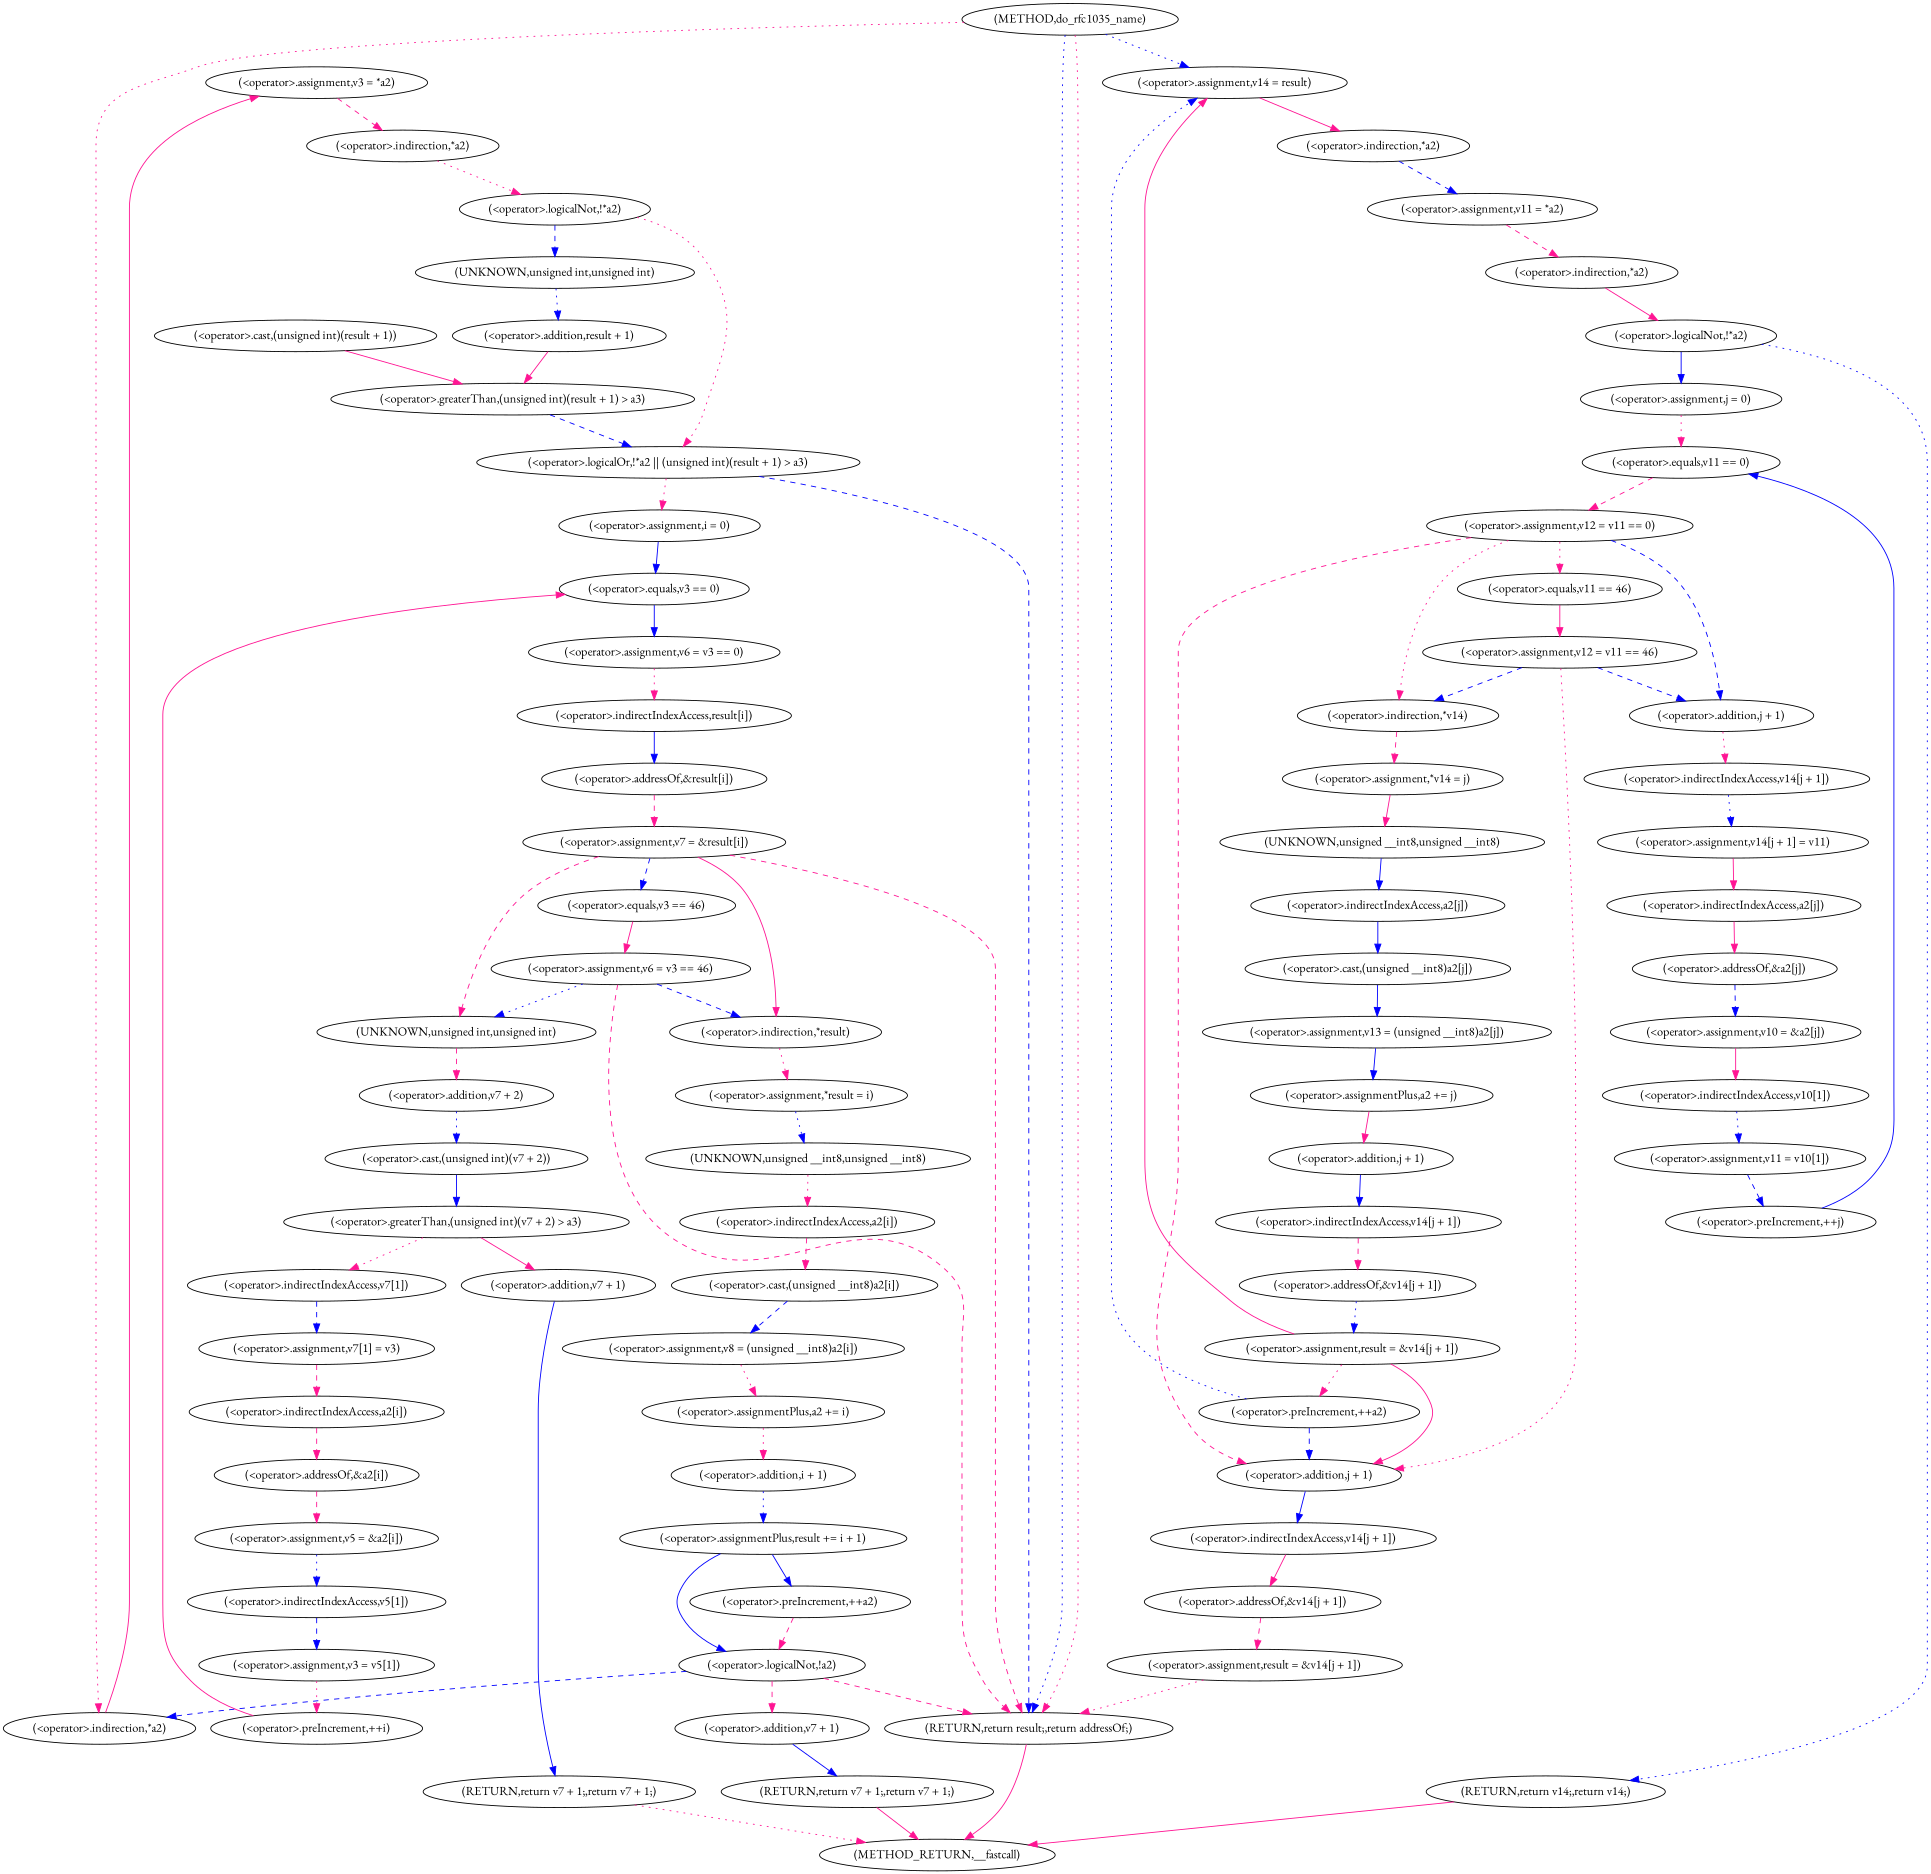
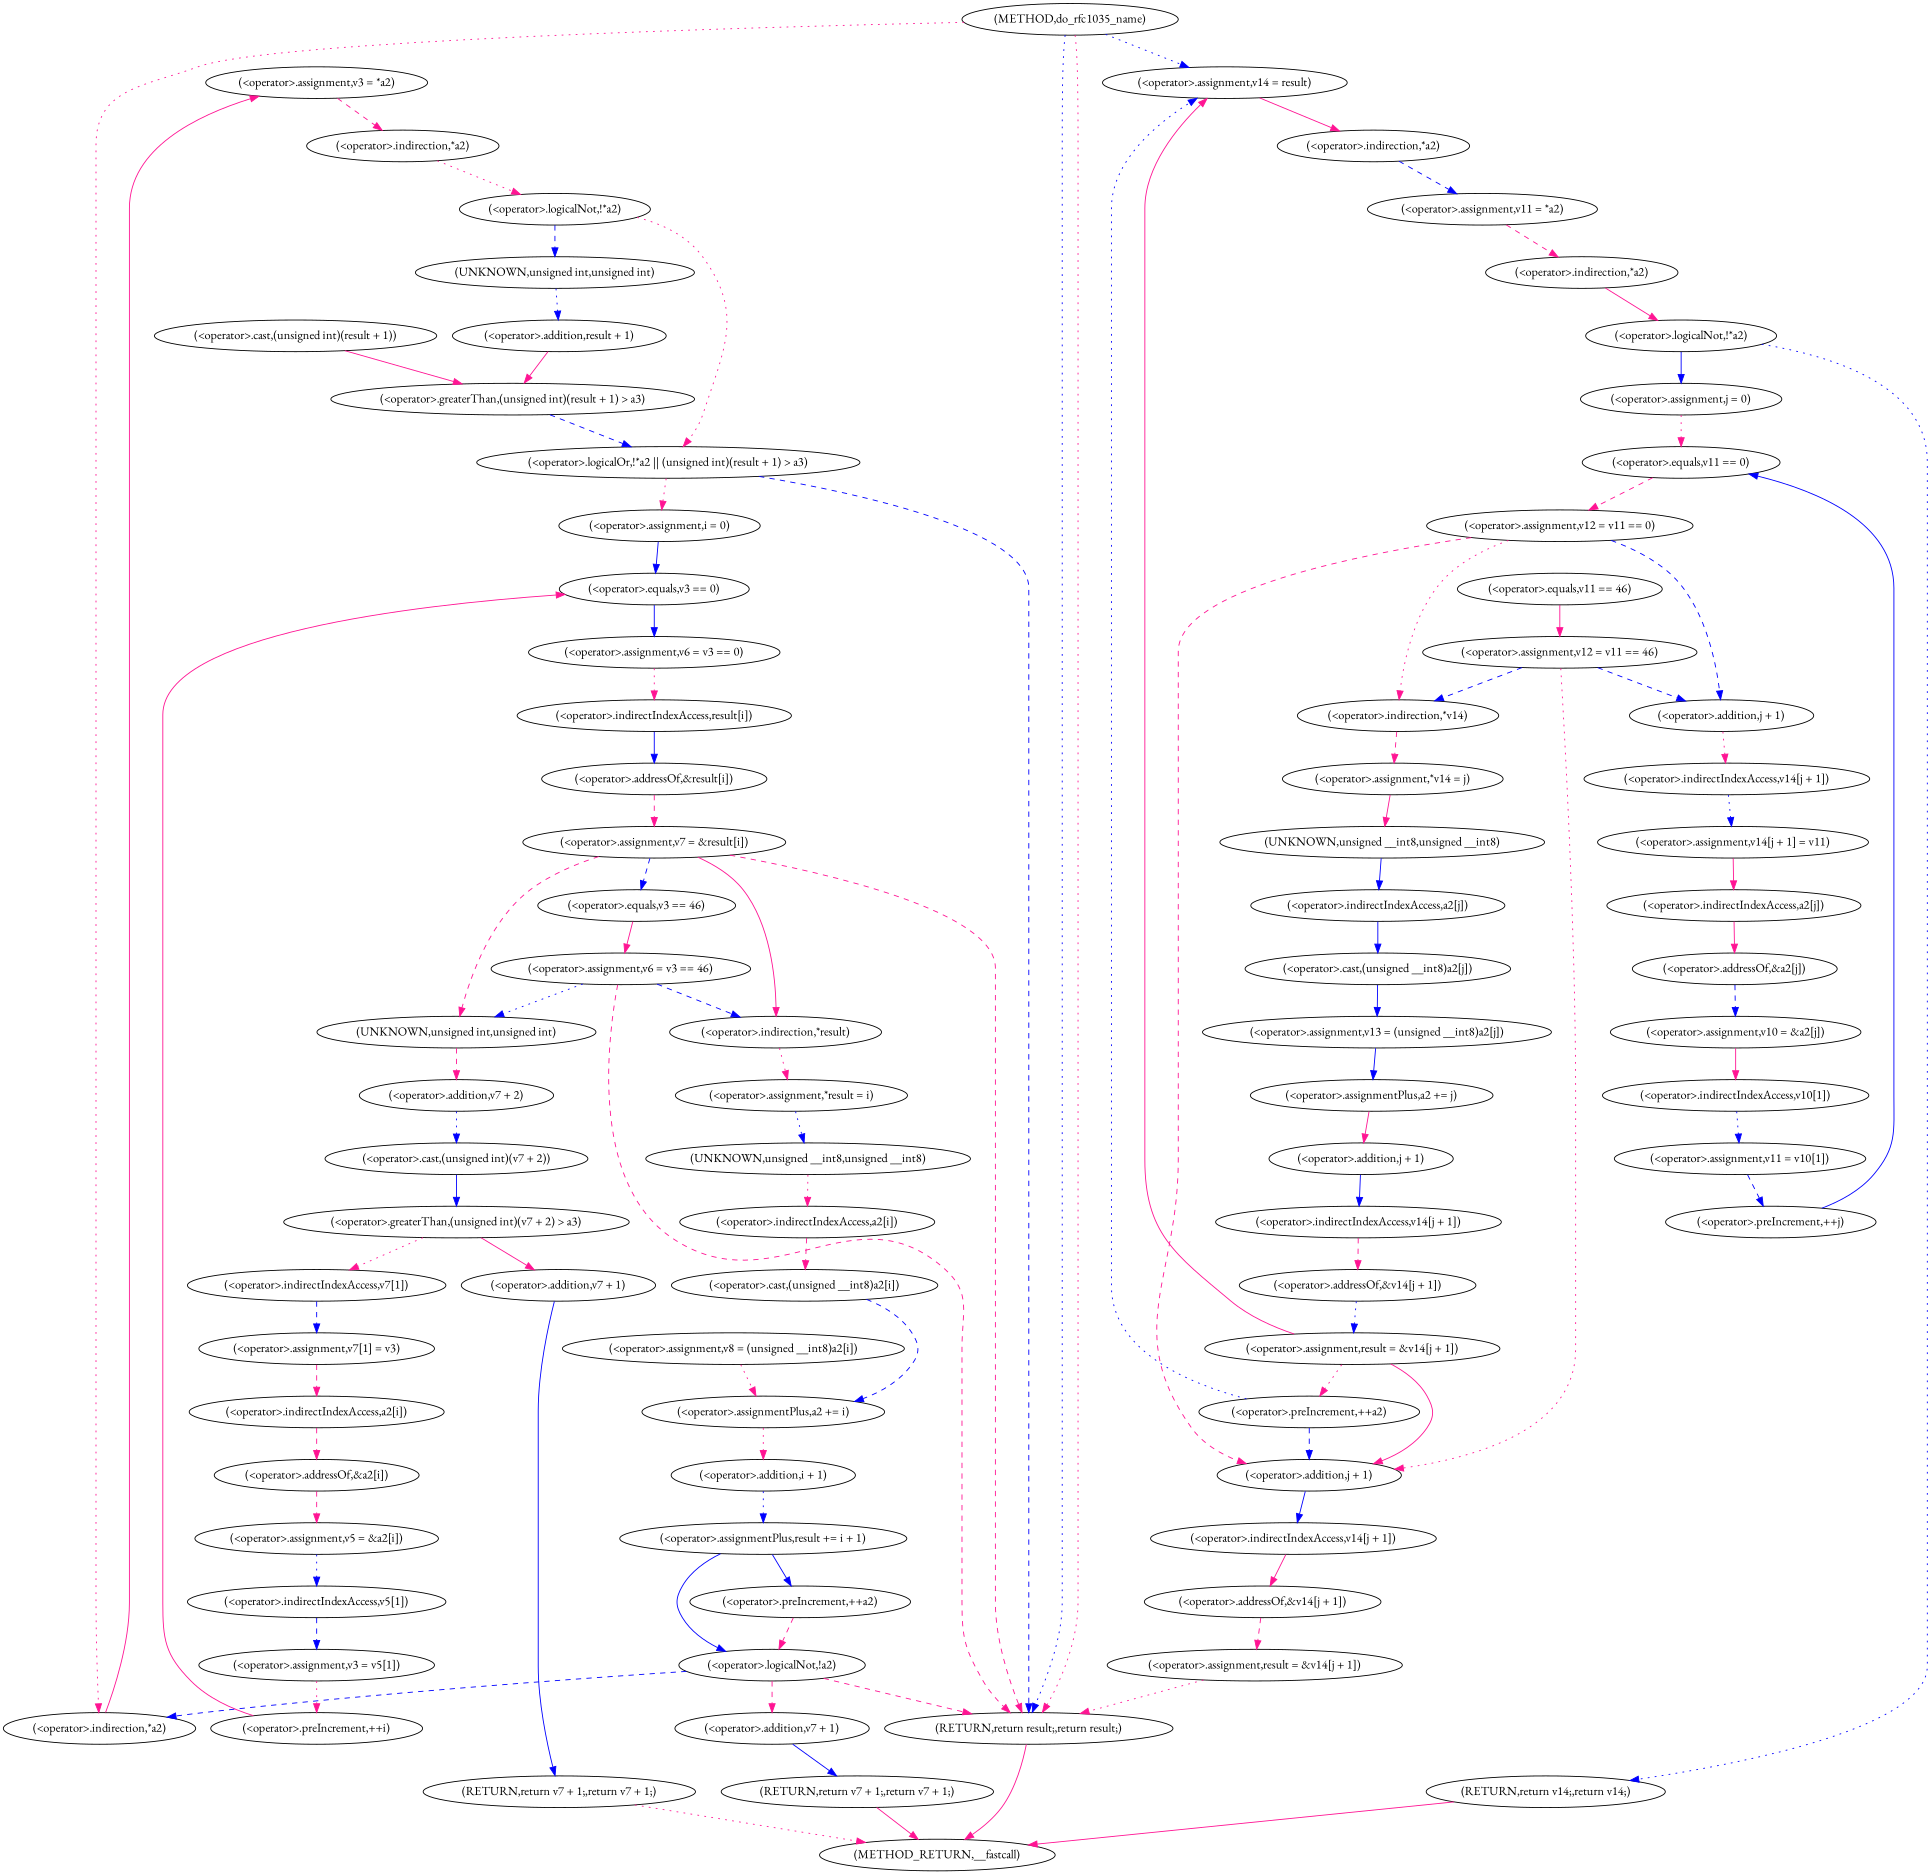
edge "(<operator>.assignment,v12 = v11 == 0)" -> "(<operator>.equals,v11 == 46)": removed
edge "(<operator>.cast,(unsigned __int8)a2[i])" -> "(<operator>.assignment,v8 = (unsigned __int8)a2[i])": now "(<operator>.cast,(unsigned __int8)a2[i])" -> "(<operator>.assignmentPlus,a2 += i)"
node "(RETURN,return result;,return addressOf;)": label "(RETURN,return result;,return addressOf;)" -> "(RETURN,return result;,return result;)"
